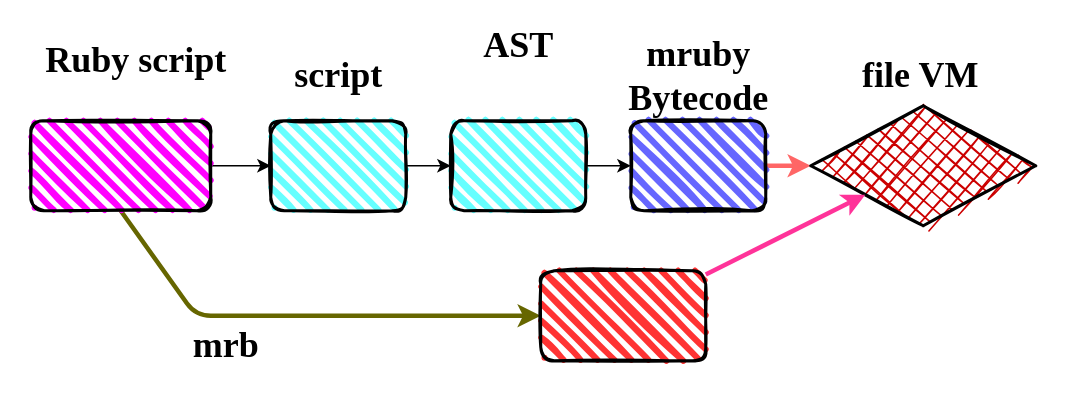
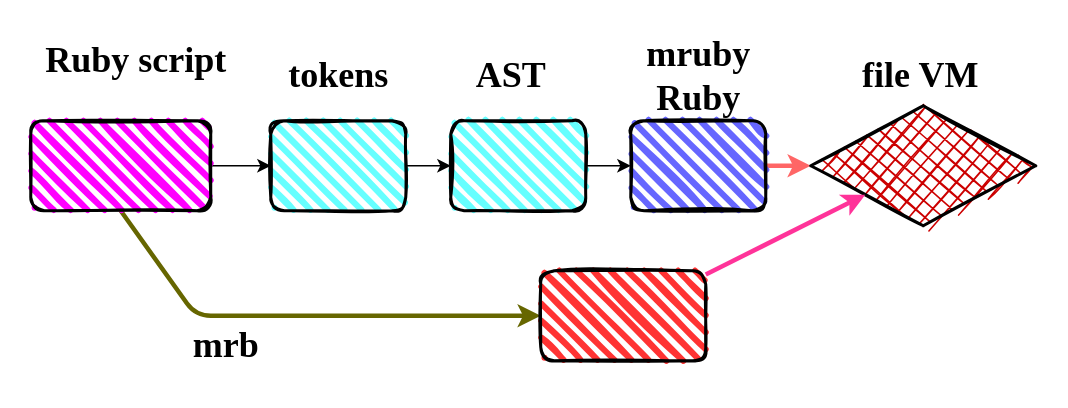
node "AST": moved (518, 46) -> (511, 76)
node "script": label "script" -> "tokens"
node "mruby Bytecode": label "mruby Bytecode" -> "mruby Ruby"
